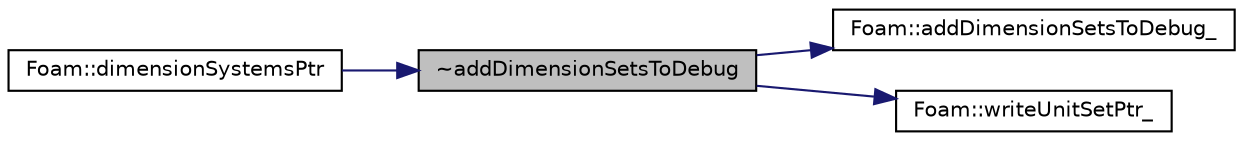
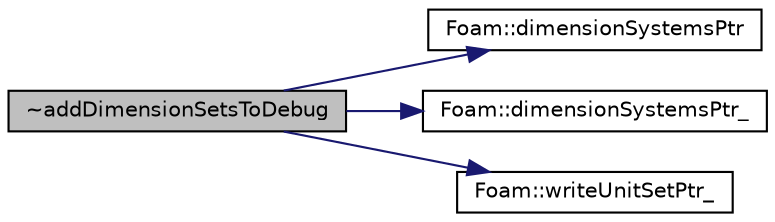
node "Foam::addDimensionSetsToDebug_": label "Foam::addDimensionSetsToDebug_" -> "Foam::dimensionSystemsPtr_"
edge "Foam::dimensionSystemsPtr" -> "~addDimensionSetsToDebug": reversed
